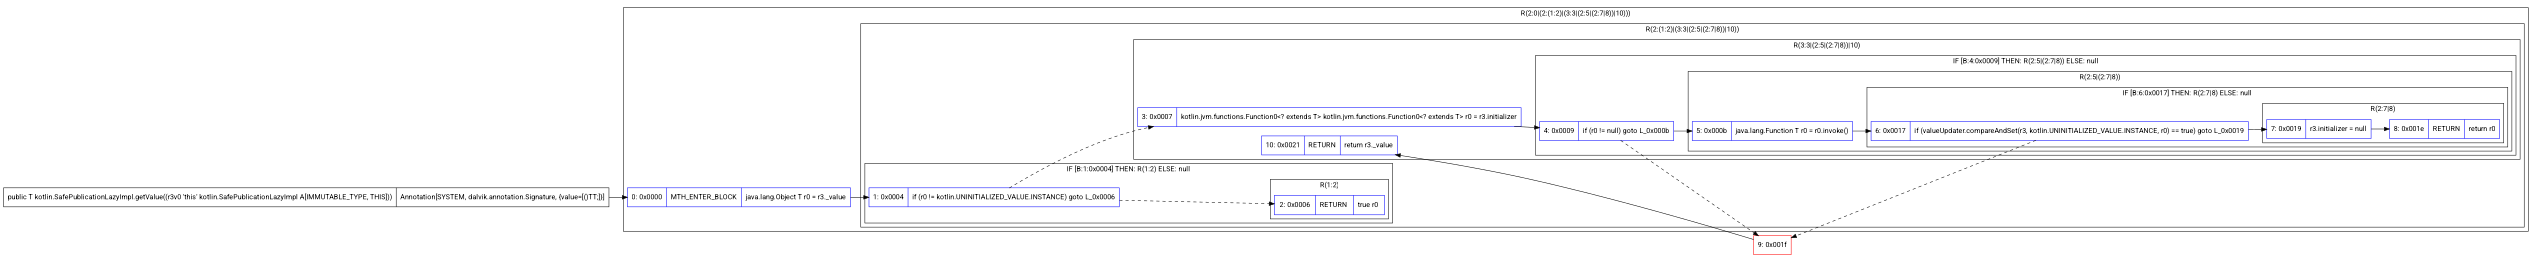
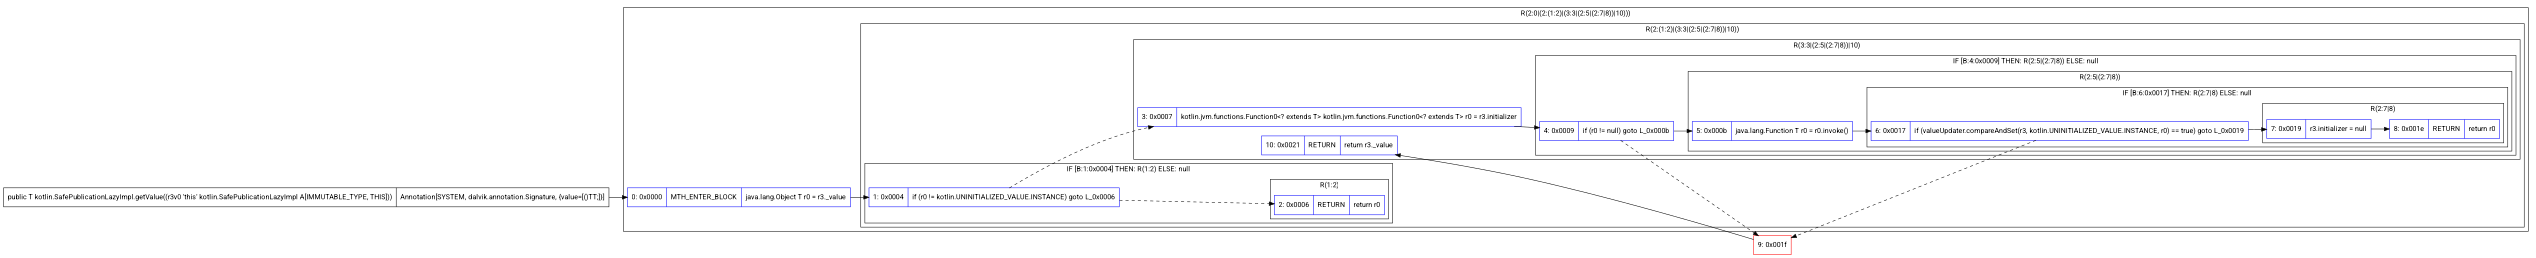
node "2: 0x0006": text "true r0" -> "return r0"
